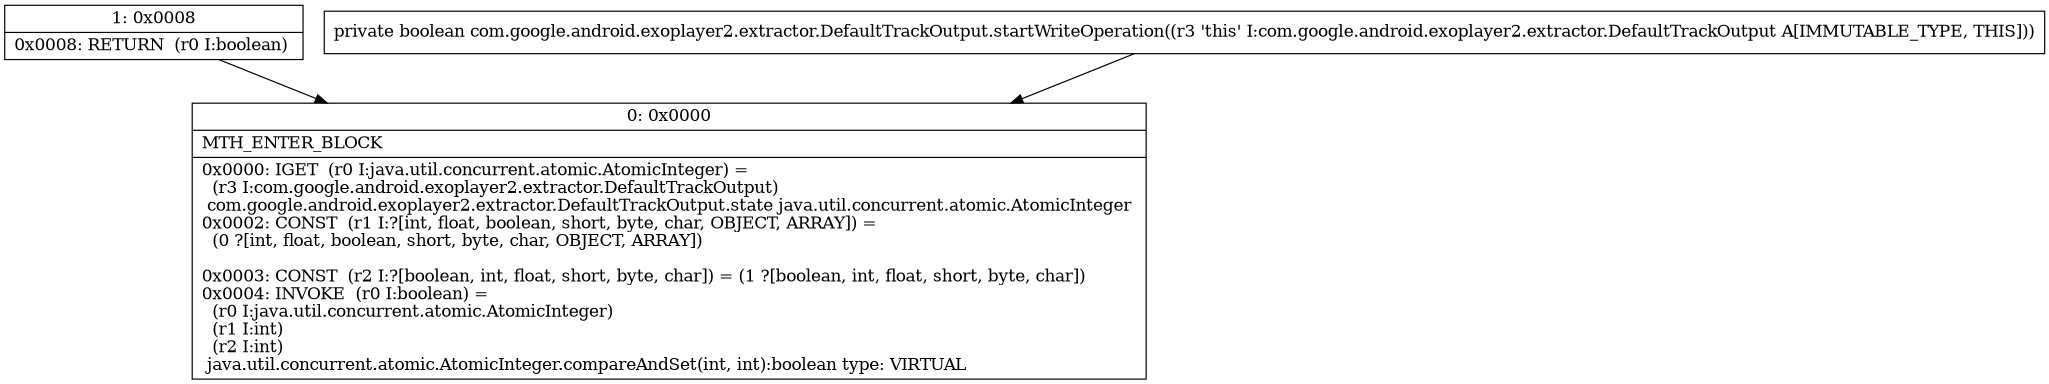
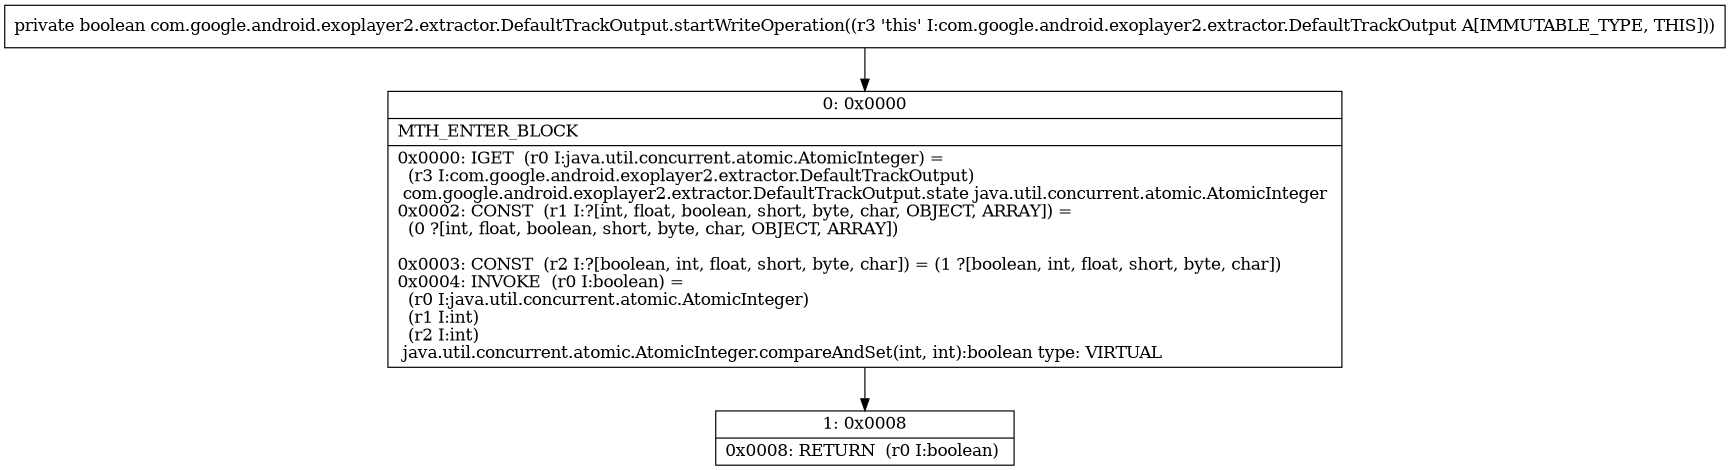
edge "1: 0x0008" -> "0: 0x0000": reversed
